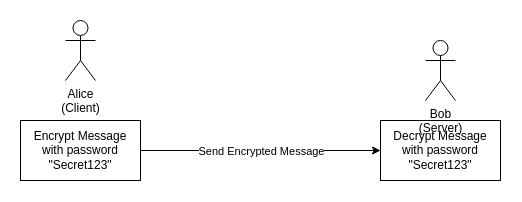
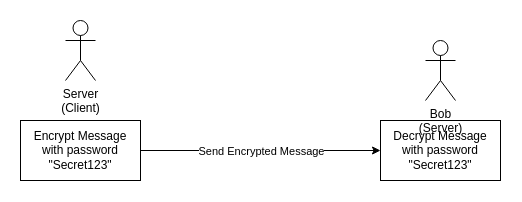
node "Alice (Client)": label "Alice (Client)" -> "Server (Client)"
